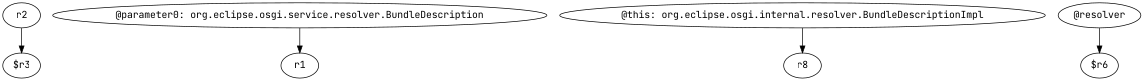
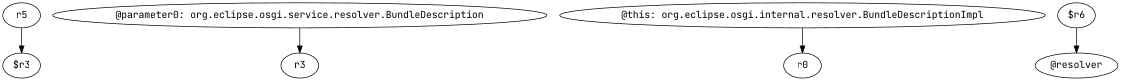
node "r2": label "r2" -> "r5"
edge "@resolver" -> "$r6": reversed
node "r1": label "r1" -> "r3"
node "r8": label "r8" -> "r0"
